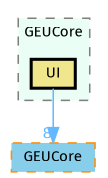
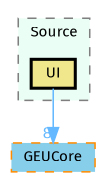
cluster "GEUCore": label "GEUCore" -> "Source"
